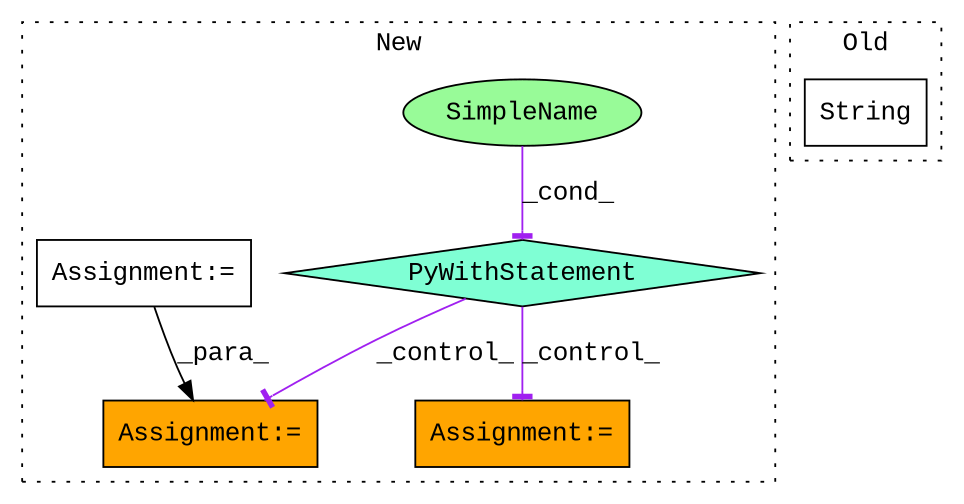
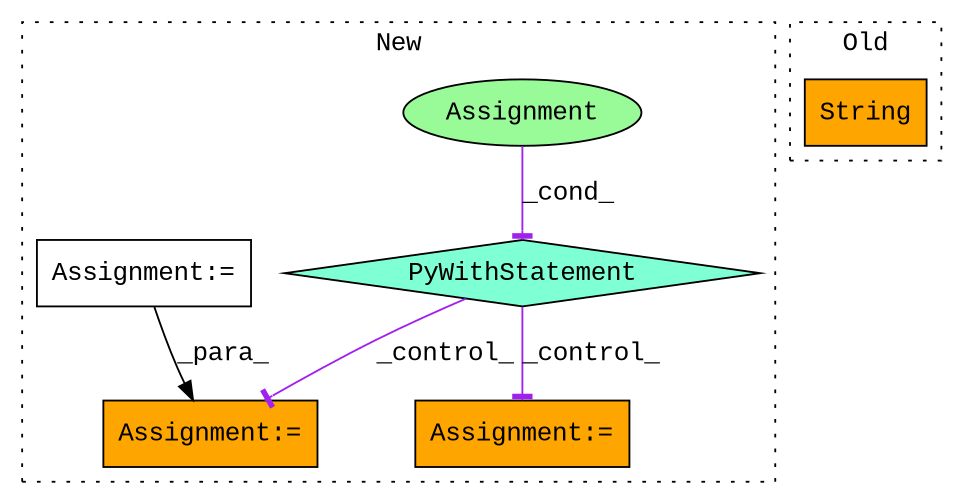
node "SimpleName": label "SimpleName" -> "Assignment"
node "String": fillcolor white -> orange
